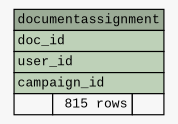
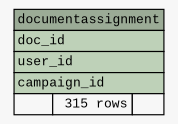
node "documentassignment": text "815 rows" -> "315 rows"
